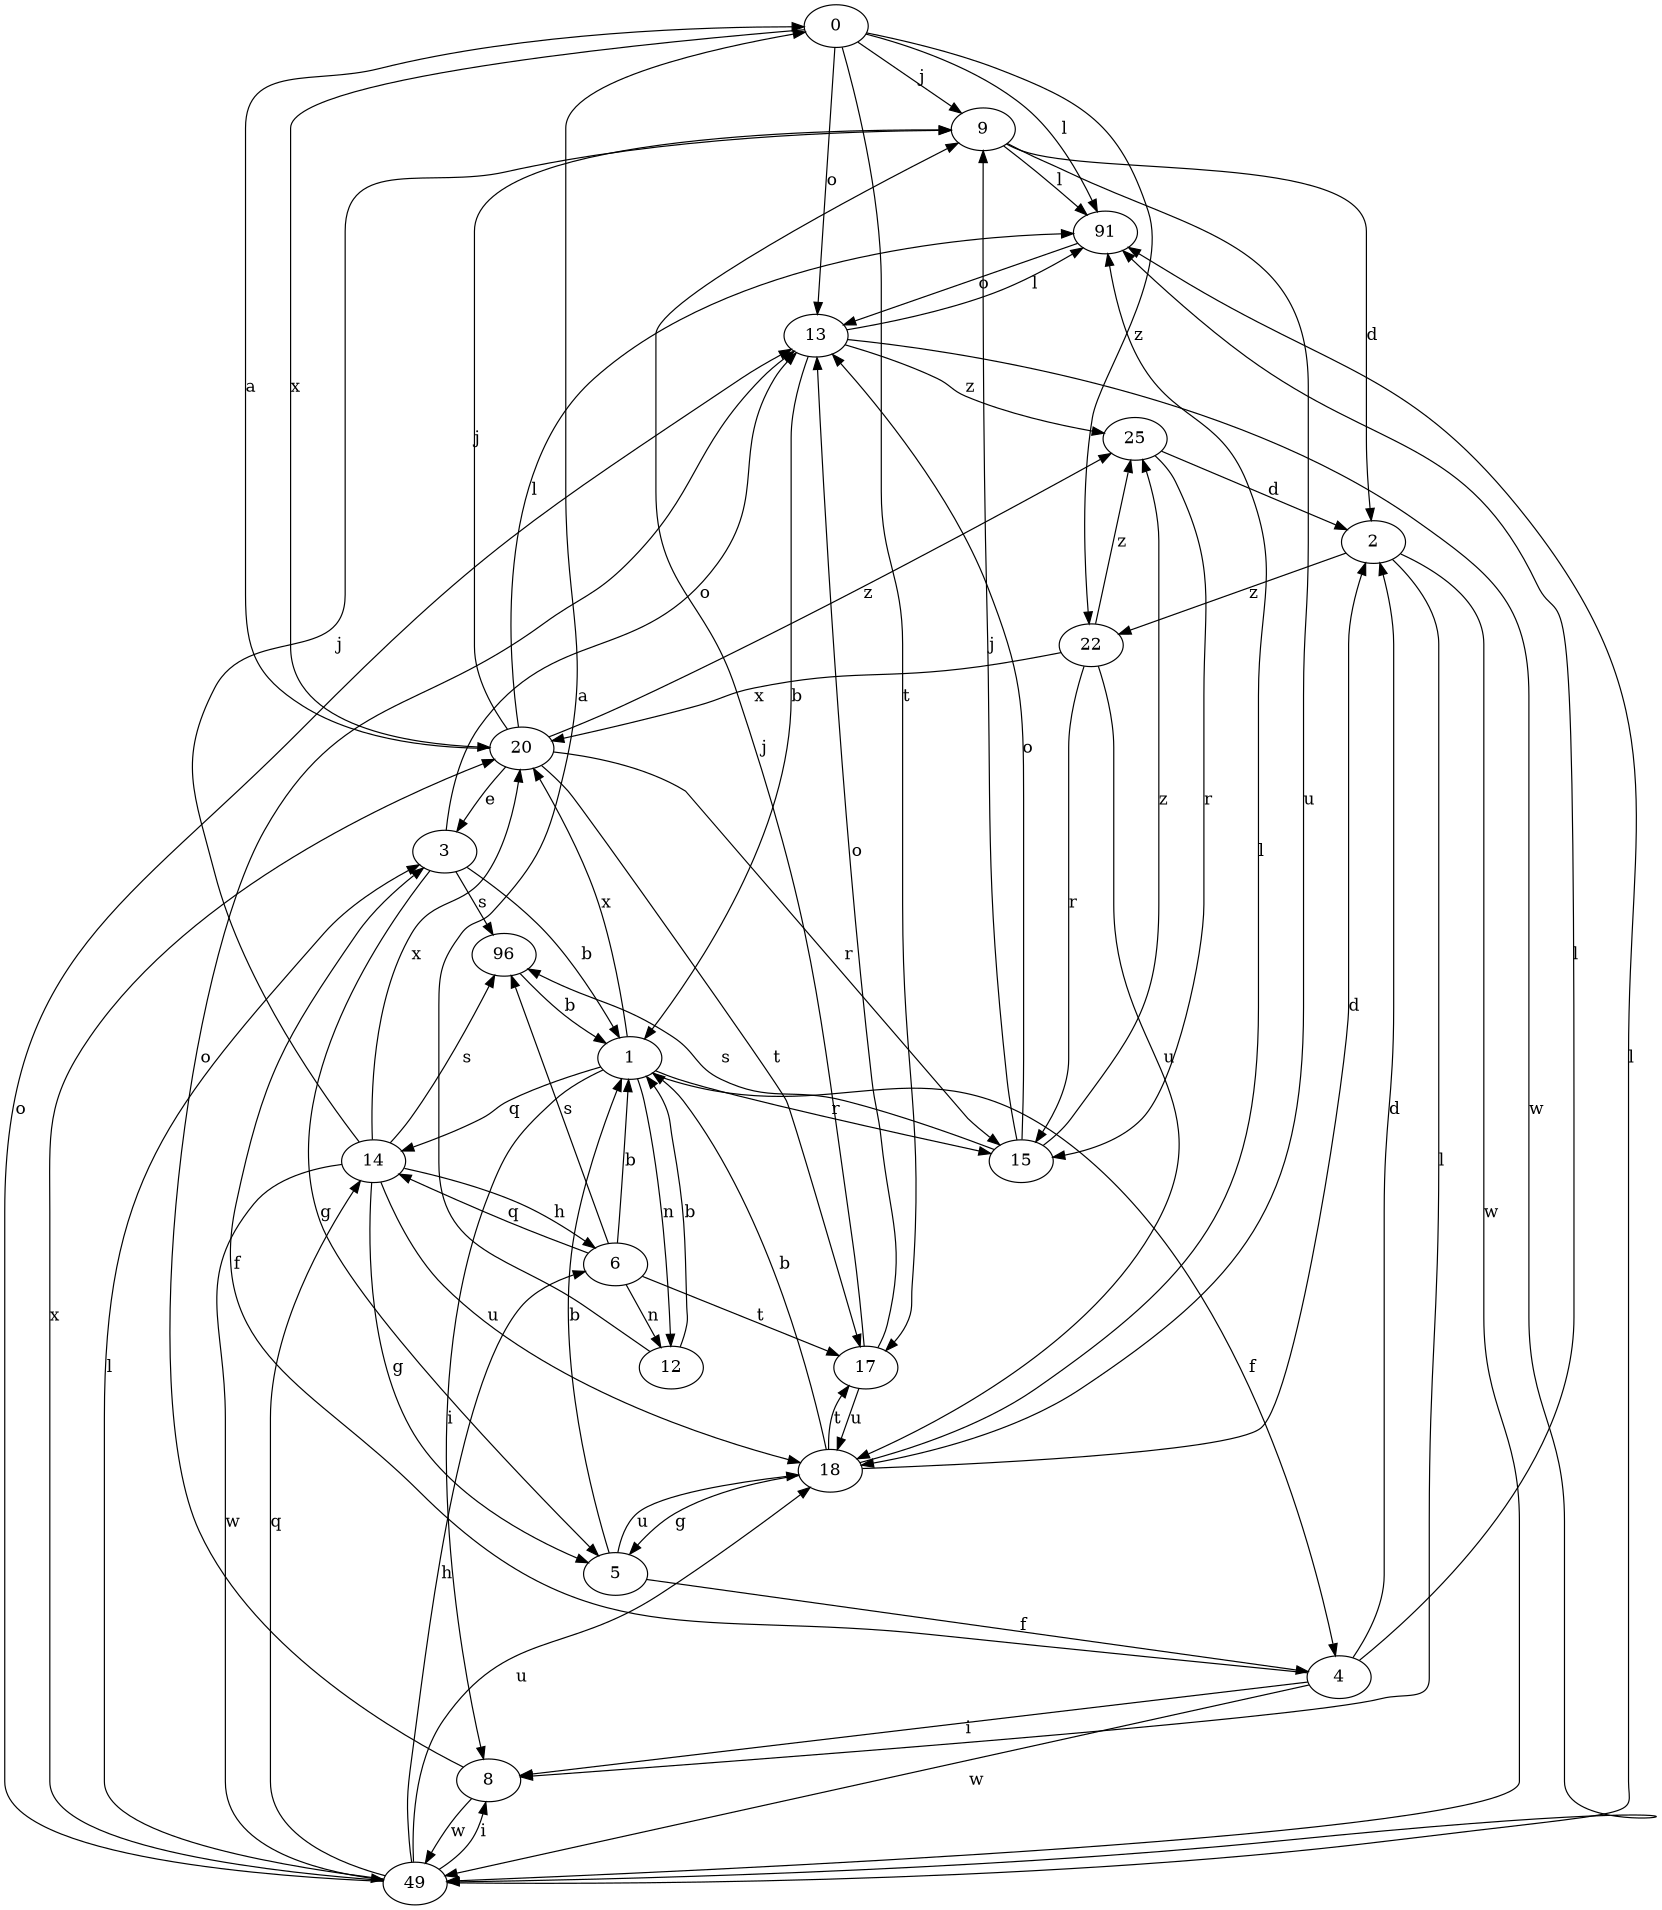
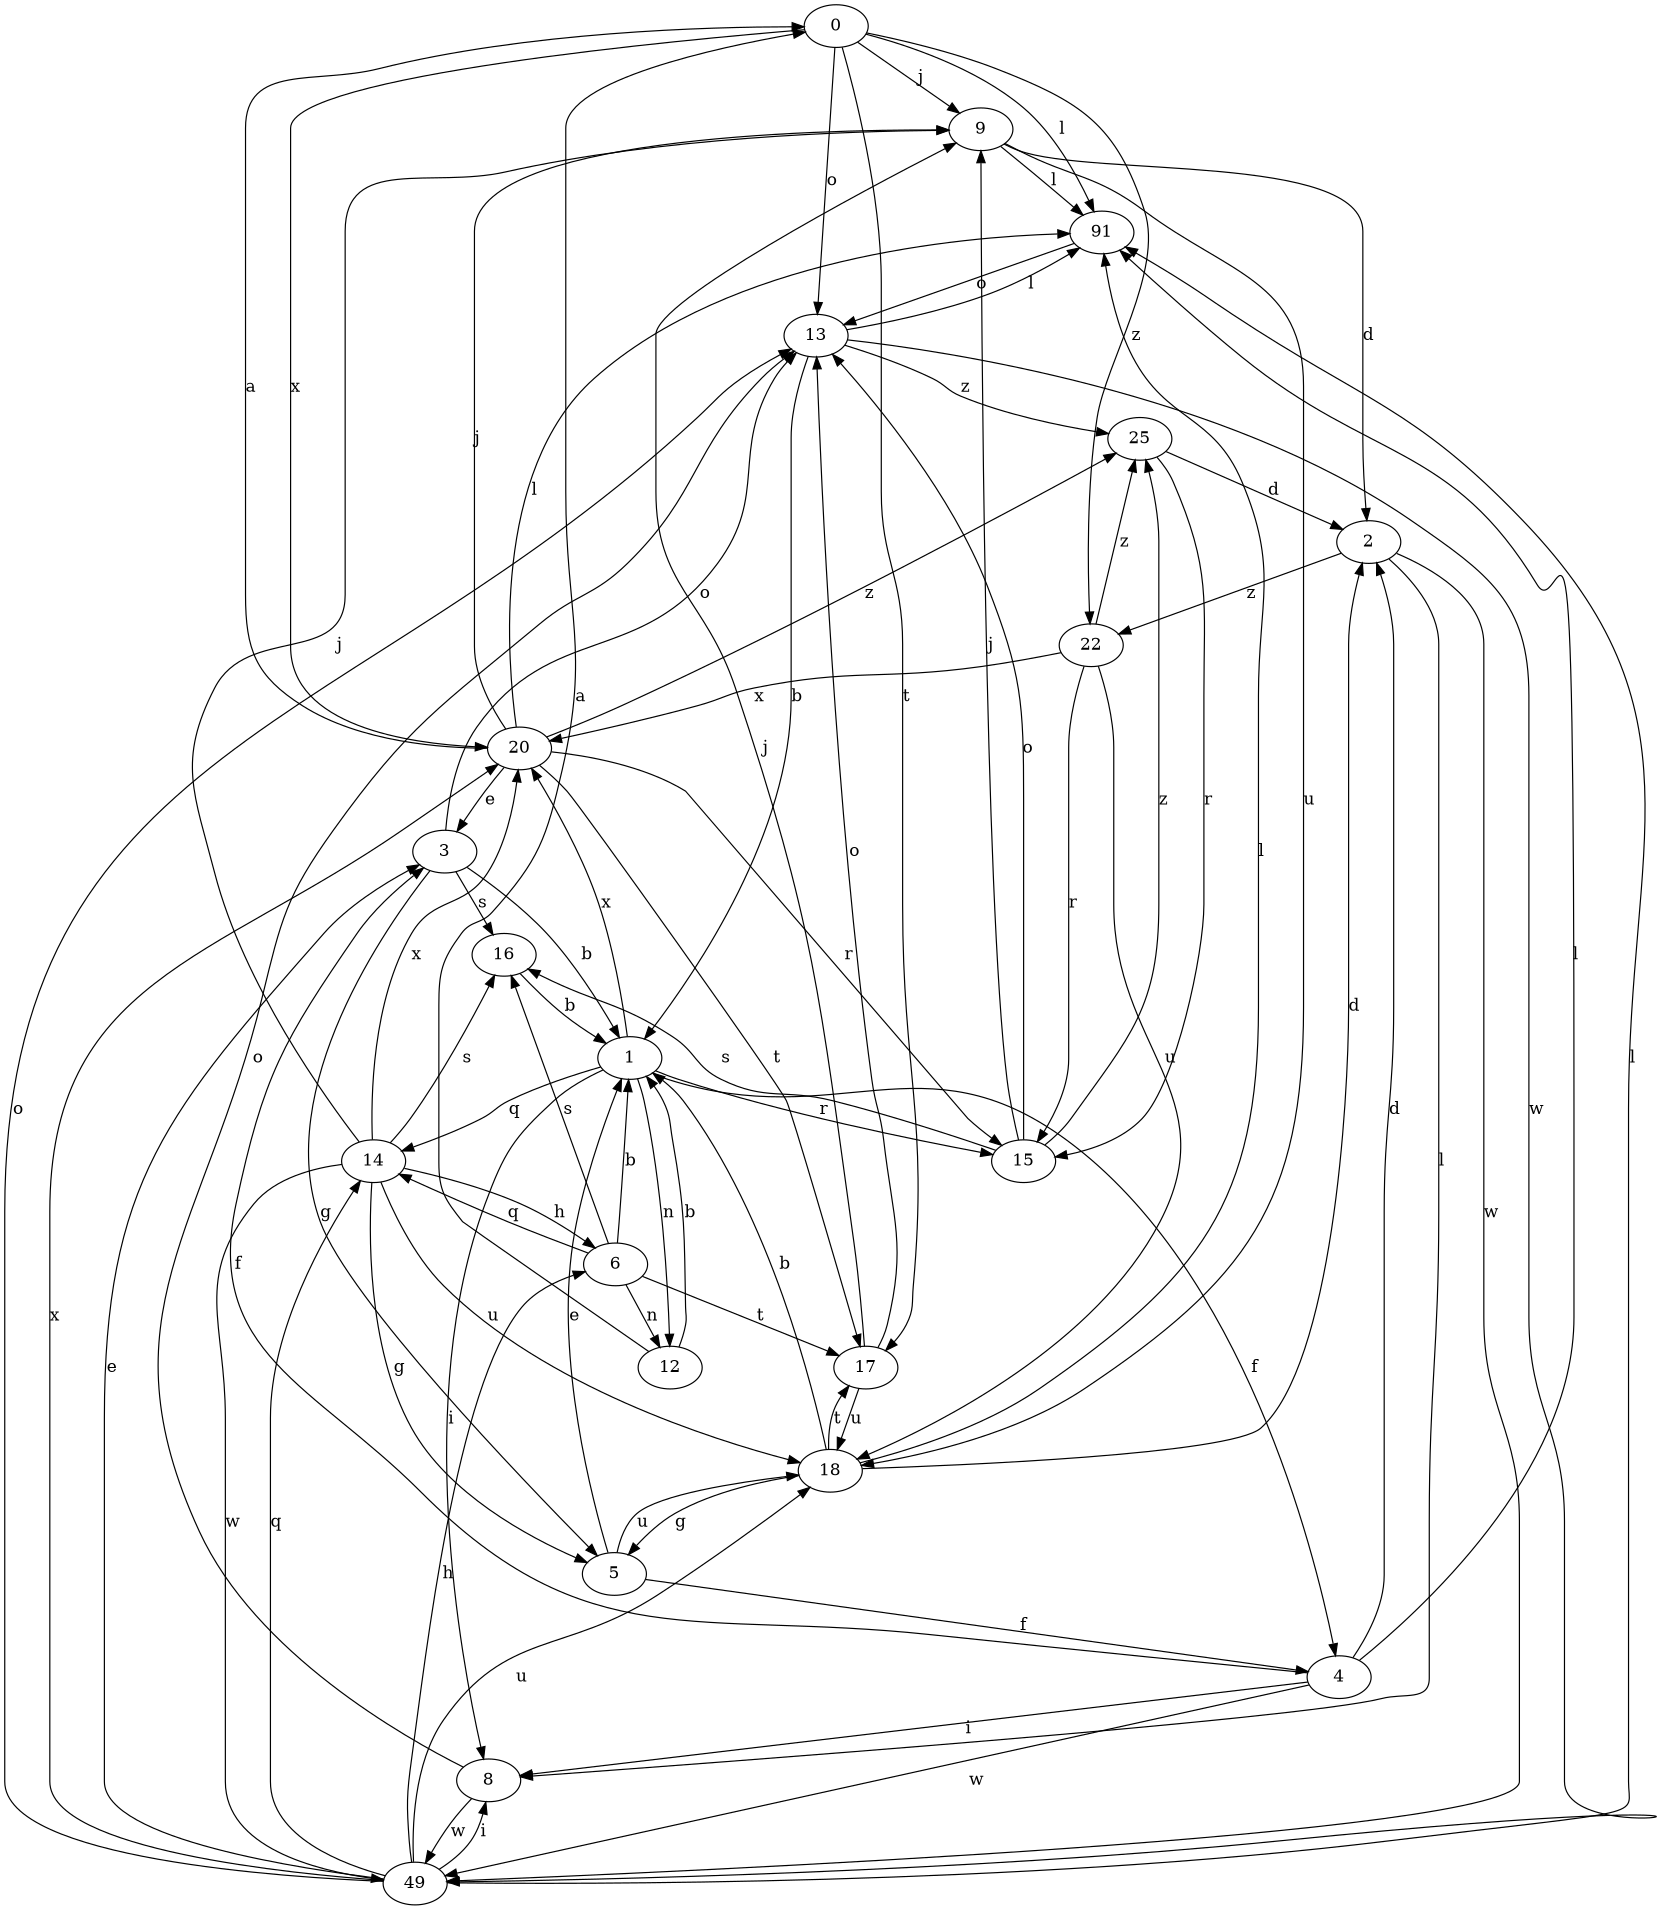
node "96": label "96" -> "16"
edge "5" -> "1": label "b" -> "e"
edge "49" -> "3": label "l" -> "e"
